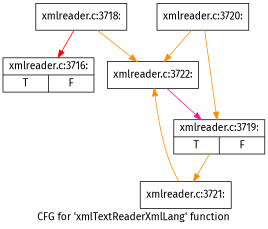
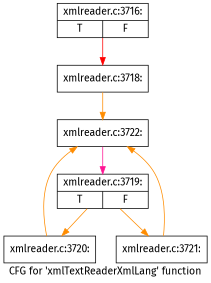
edge "xmlreader.c:3718:" -> "xmlreader.c:3716:": reversed
edge "xmlreader.c:3720:" -> "xmlreader.c:3719:": reversed
